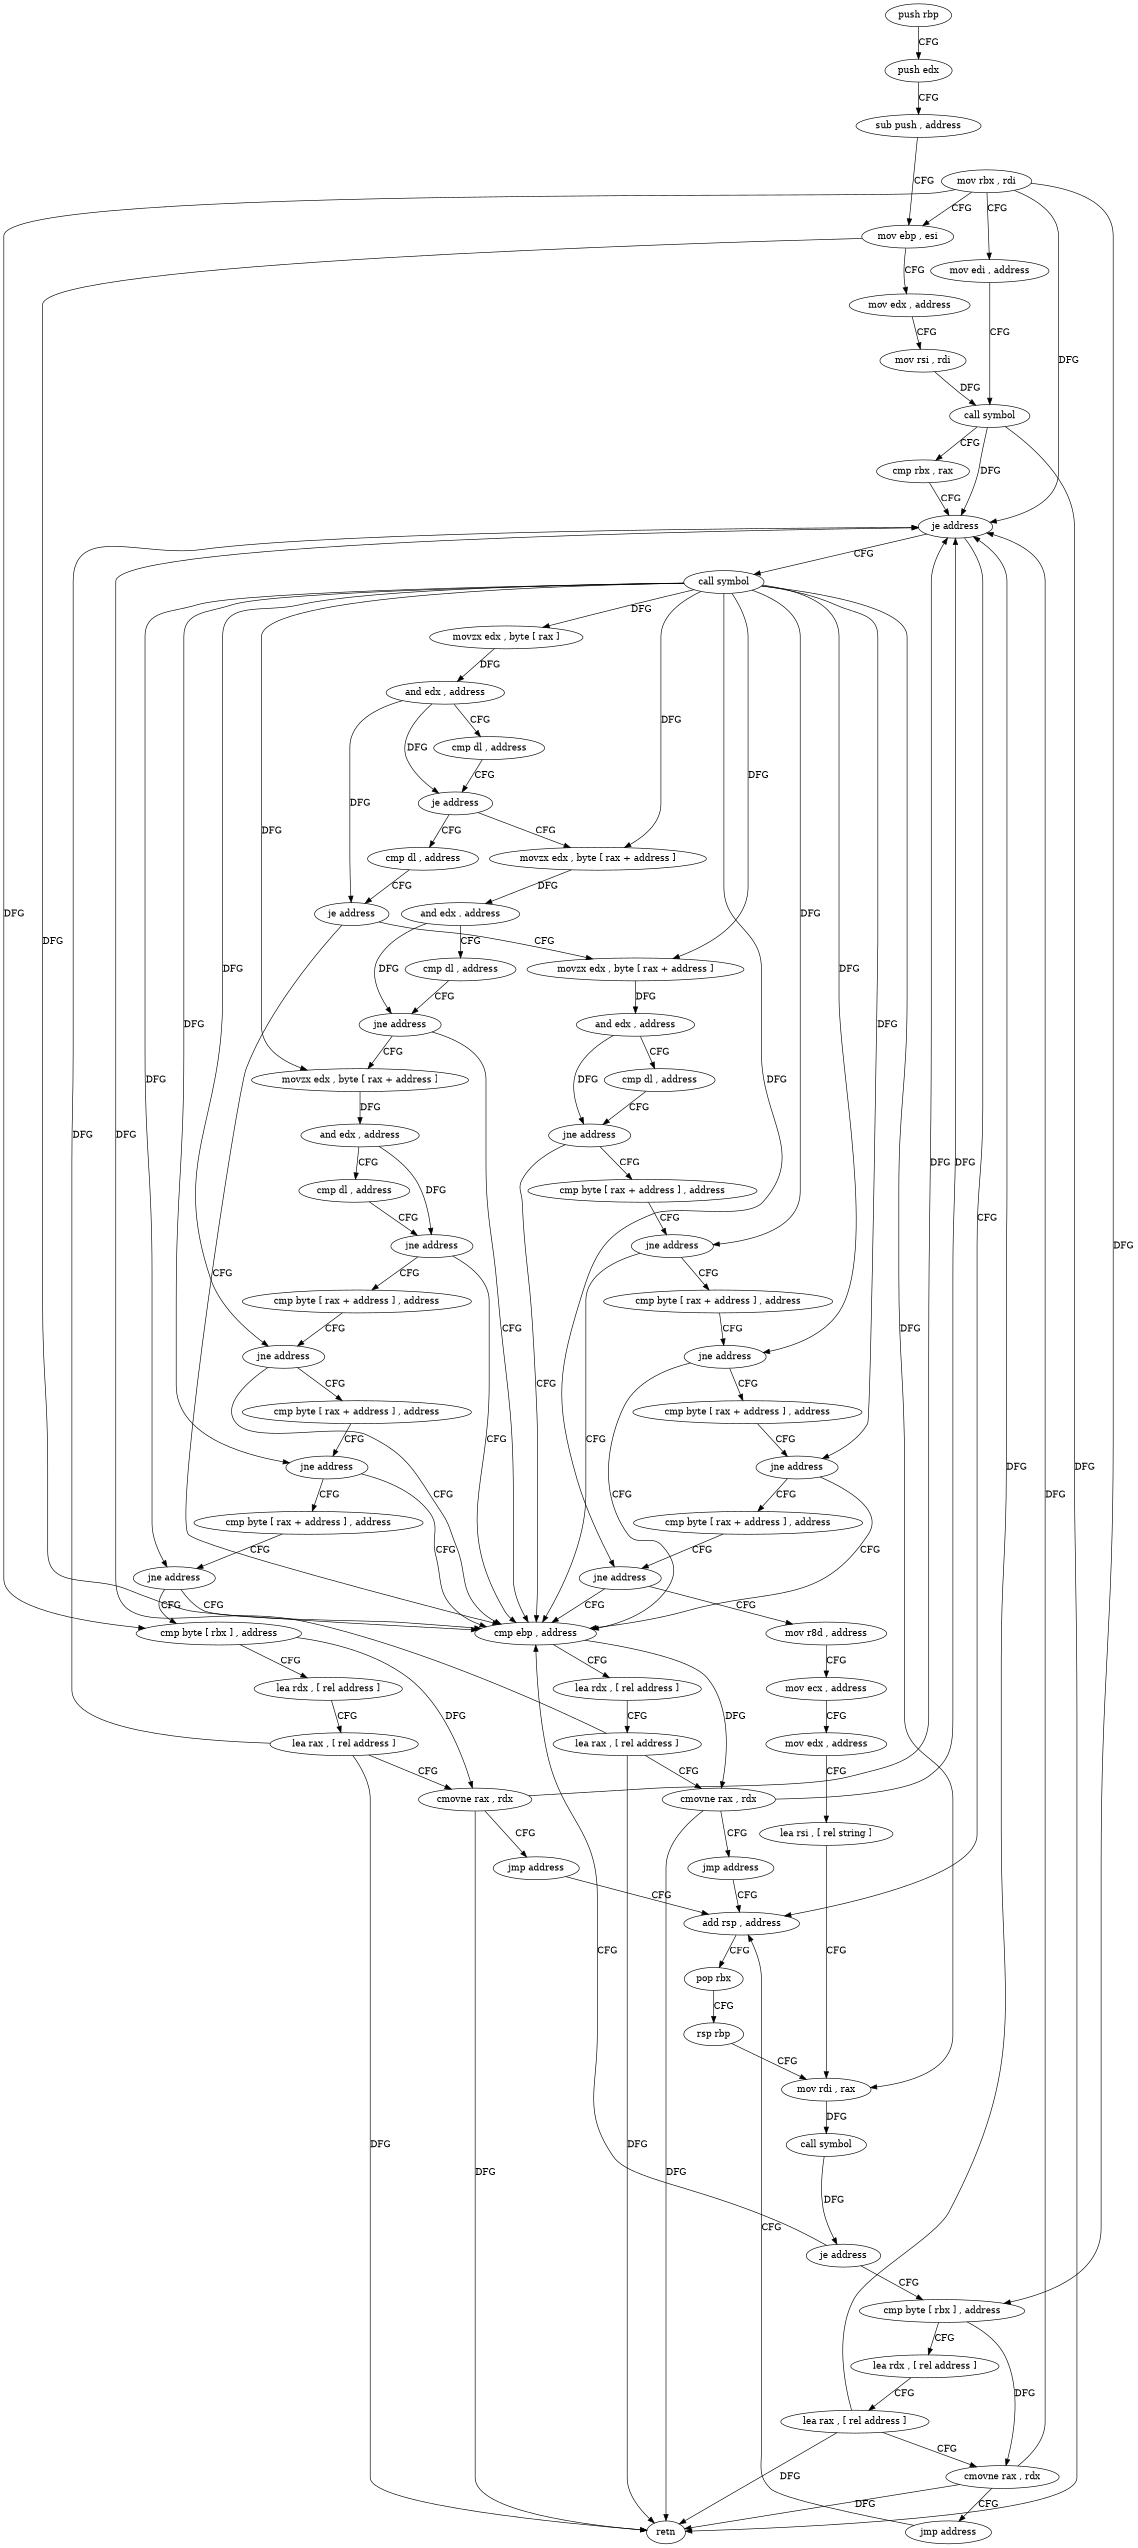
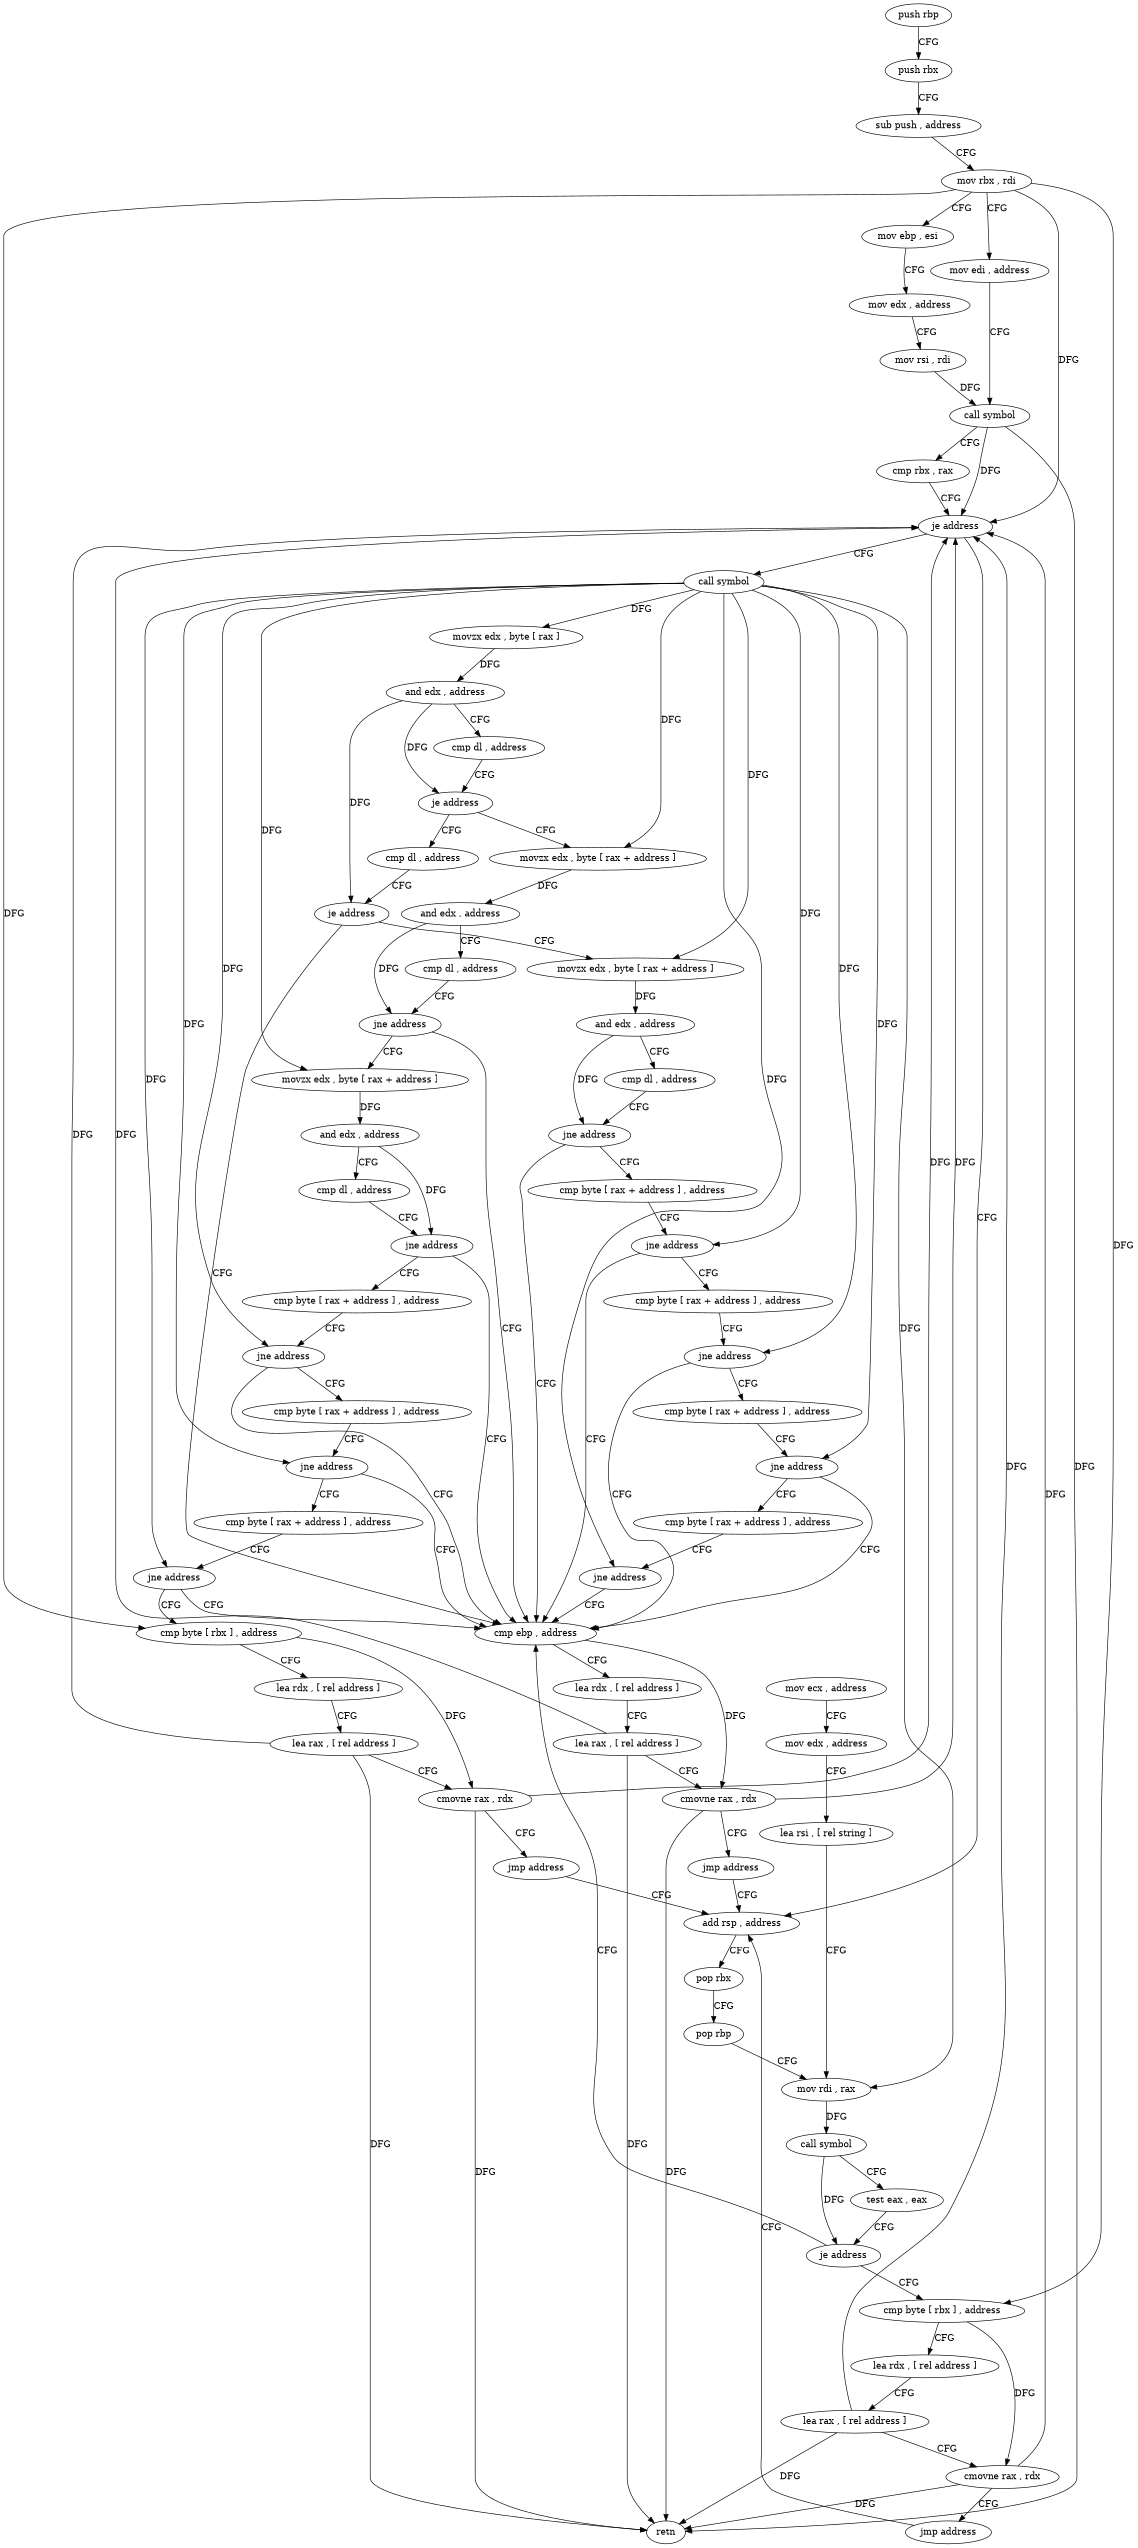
node "push edx": label "push edx" -> "push rbx"
edge "sub push , address" -> "mov ebp , esi": now "sub push , address" -> "mov rbx , rdi"
edge "mov ebp , esi" -> "cmp ebp , address": removed, label "DFG"
node "mov r8d , address": removed
node "rsp rbp": label "rsp rbp" -> "pop rbp"
node "test eax , eax": added
